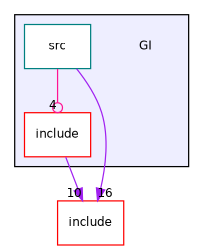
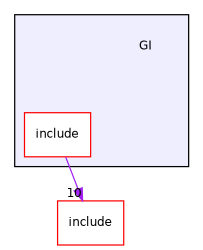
node "src": removed
